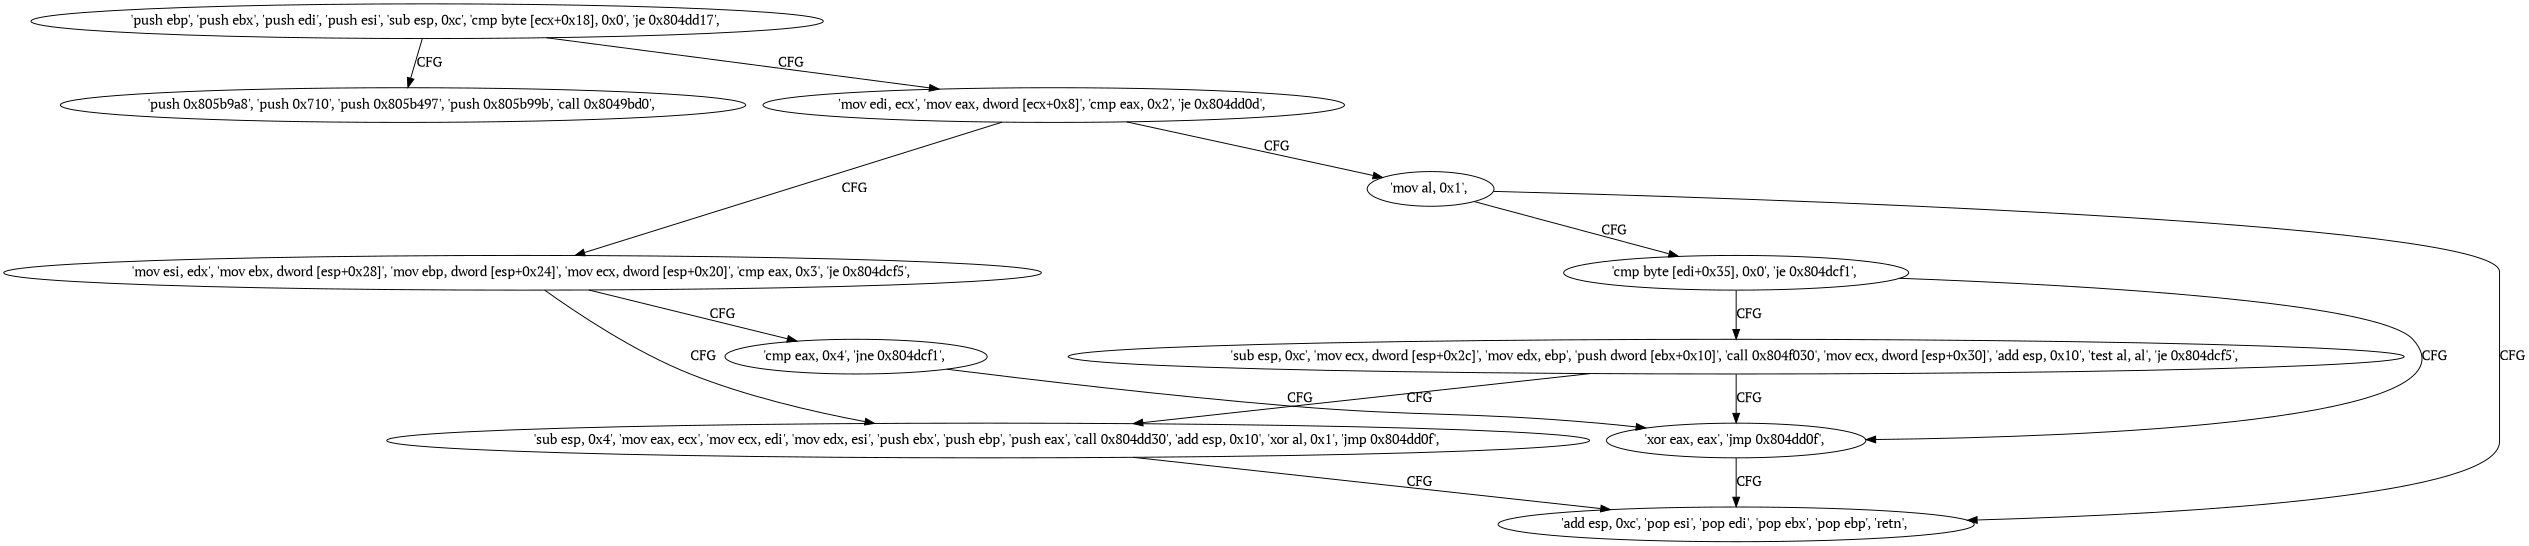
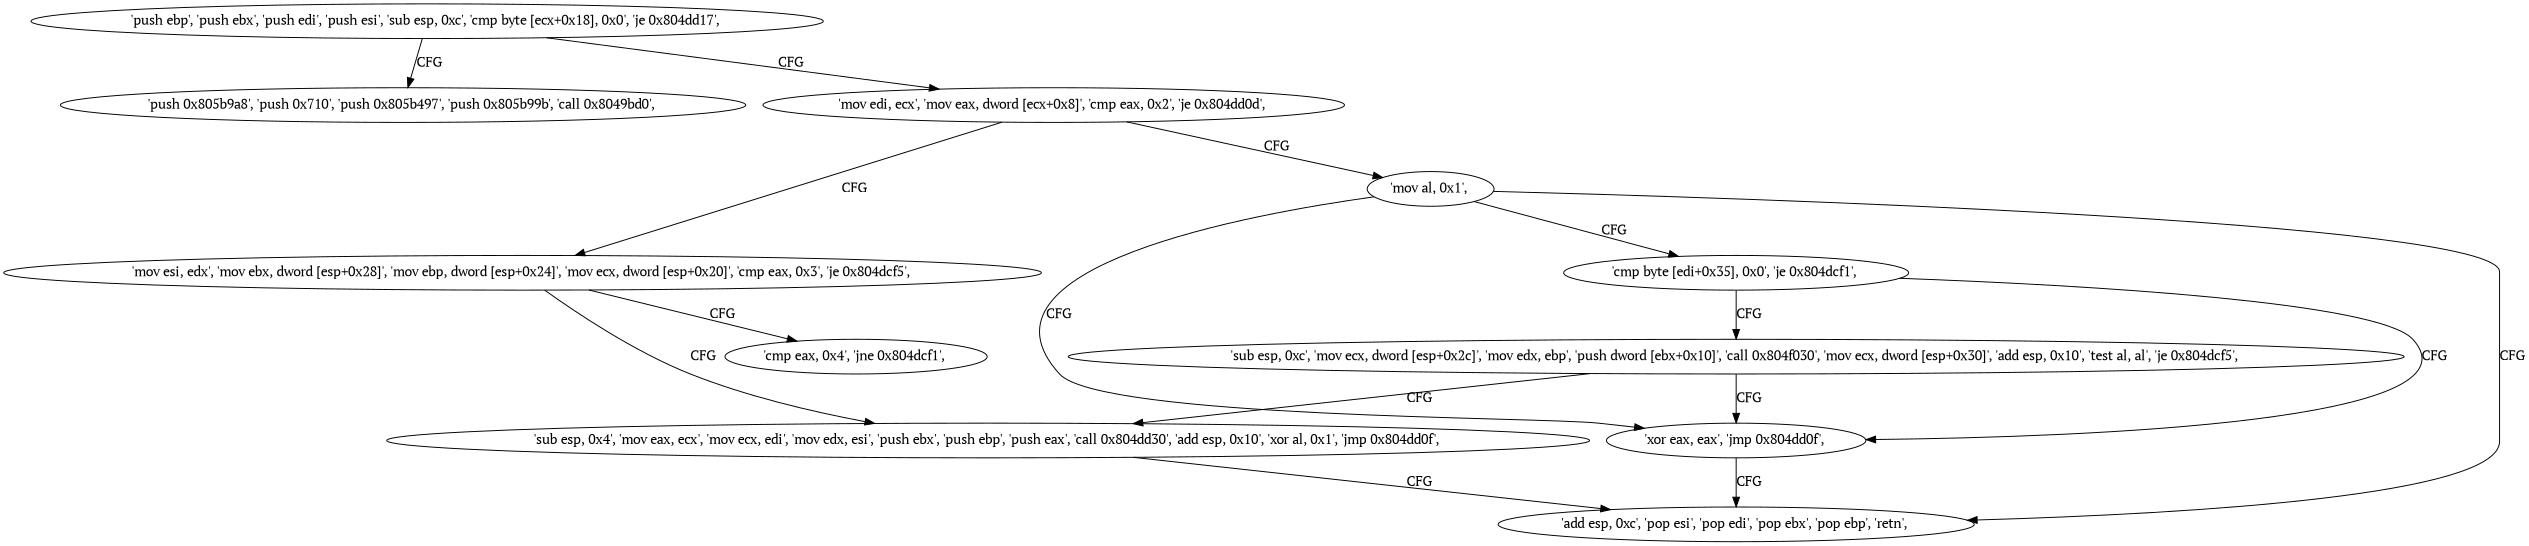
edge "'cmp eax, 0x4', 'jne 0x804dcf1'," -> "'xor eax, eax', 'jmp 0x804dd0f',": now "'mov al, 0x1'," -> "'xor eax, eax', 'jmp 0x804dd0f',"
